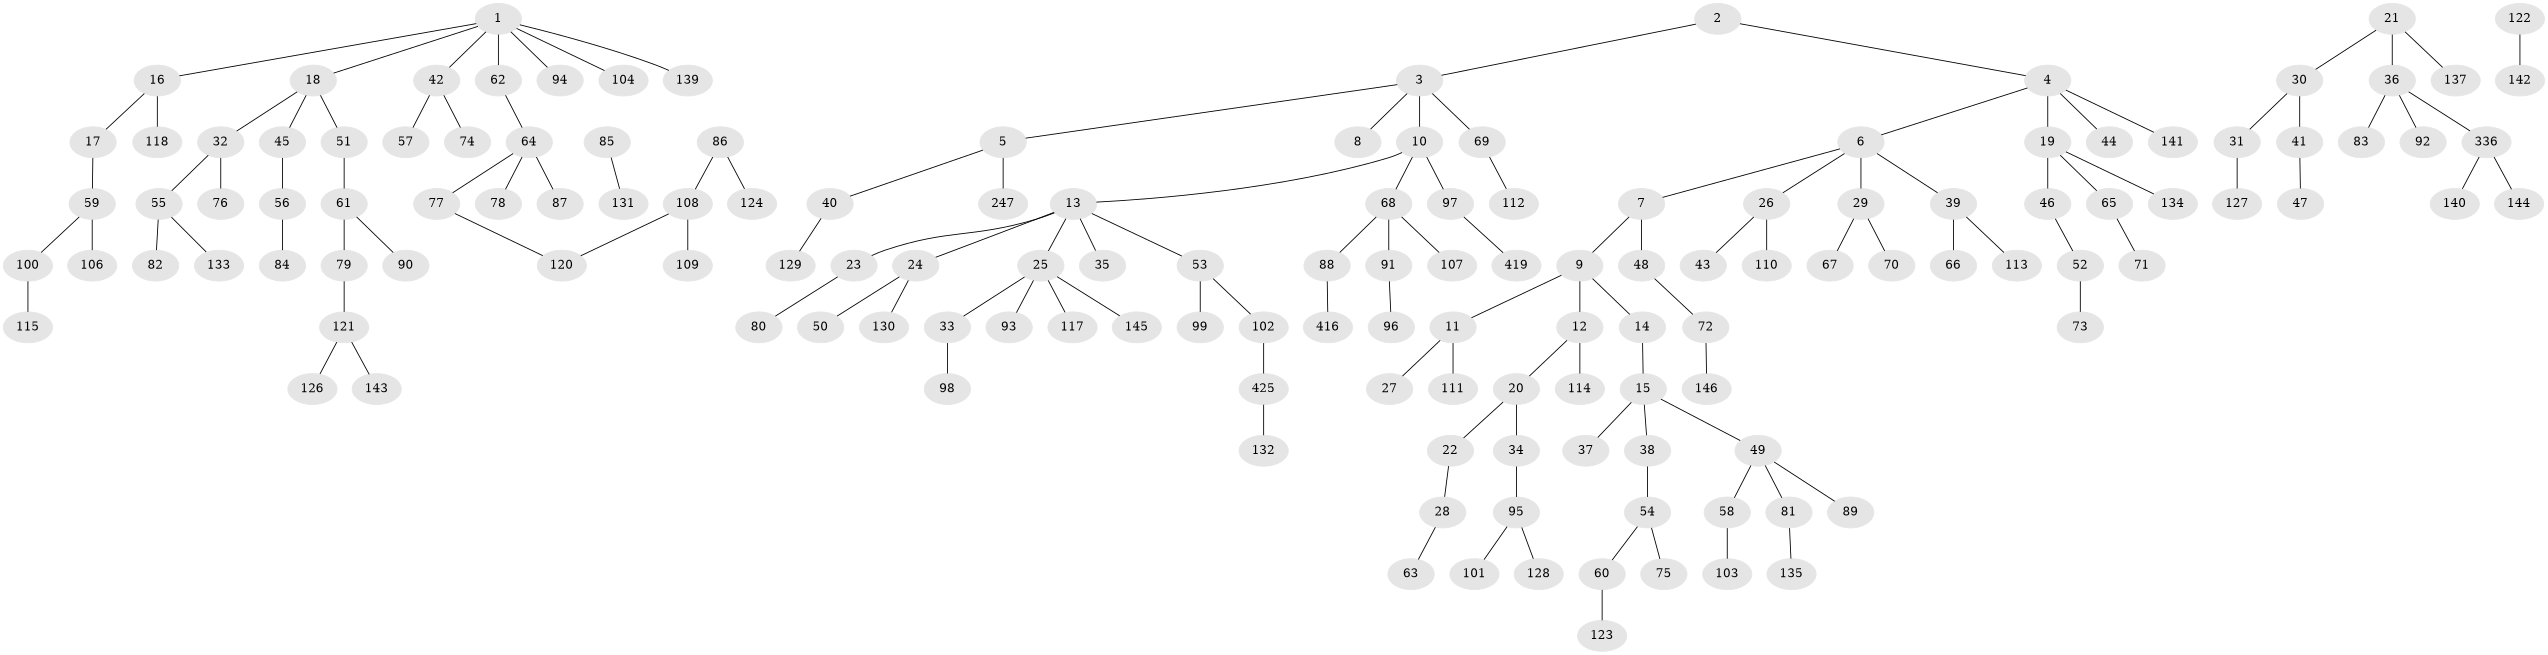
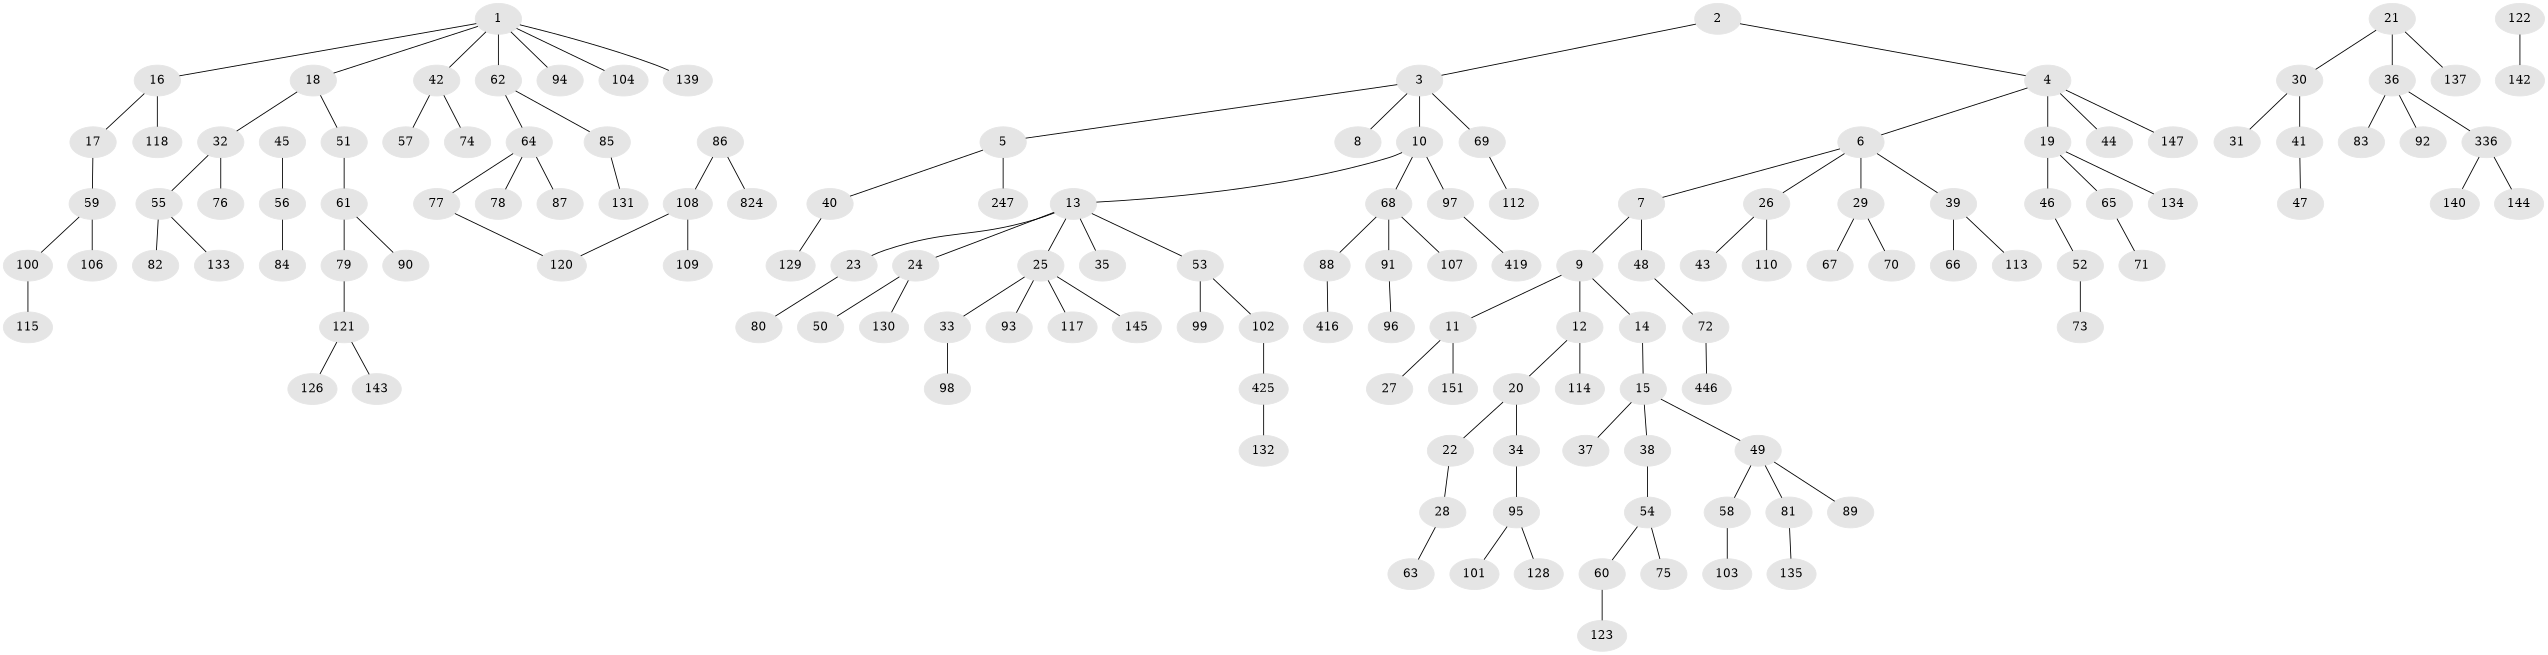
edge "18" -- "45": removed
edge "62" -- "85": added
node "141": label "141" -> "147"
node "124": label "124" -> "824"
node "127": removed
node "111": label "111" -> "151"
node "146": label "146" -> "446"
